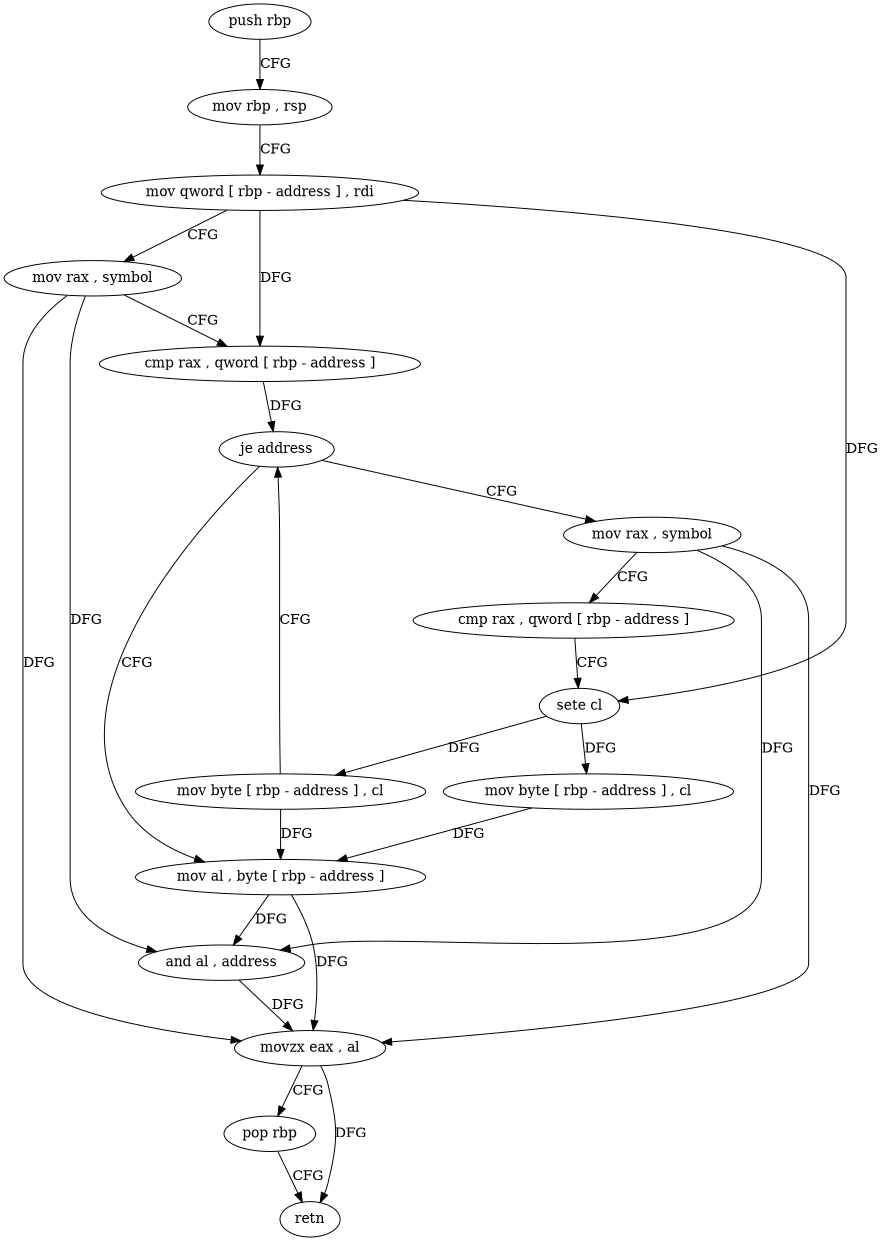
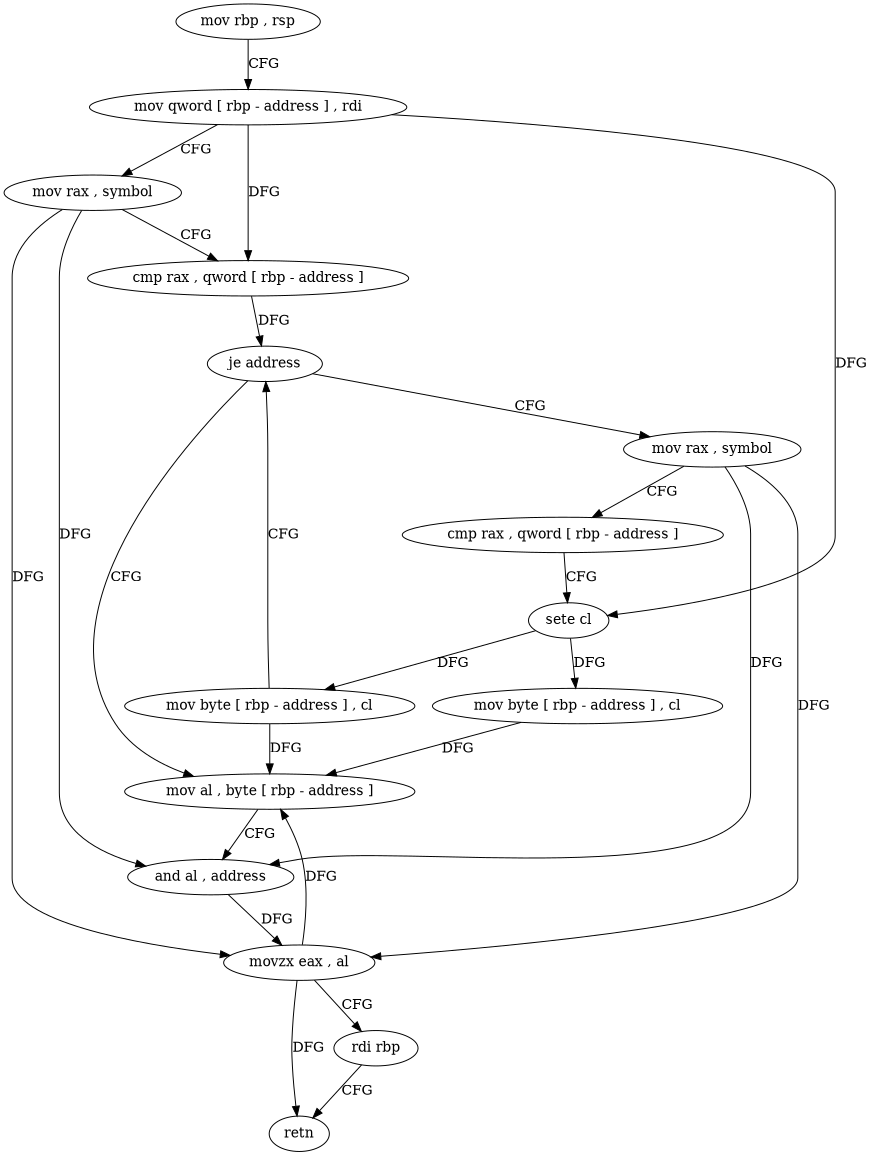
node "push rbp": removed
edge "mov al , byte [ rbp - address ]" -> "and al , address": label "DFG" -> "CFG"
edge "mov al , byte [ rbp - address ]" -> "movzx eax , al": reversed
node "pop rbp": label "pop rbp" -> "rdi rbp"
